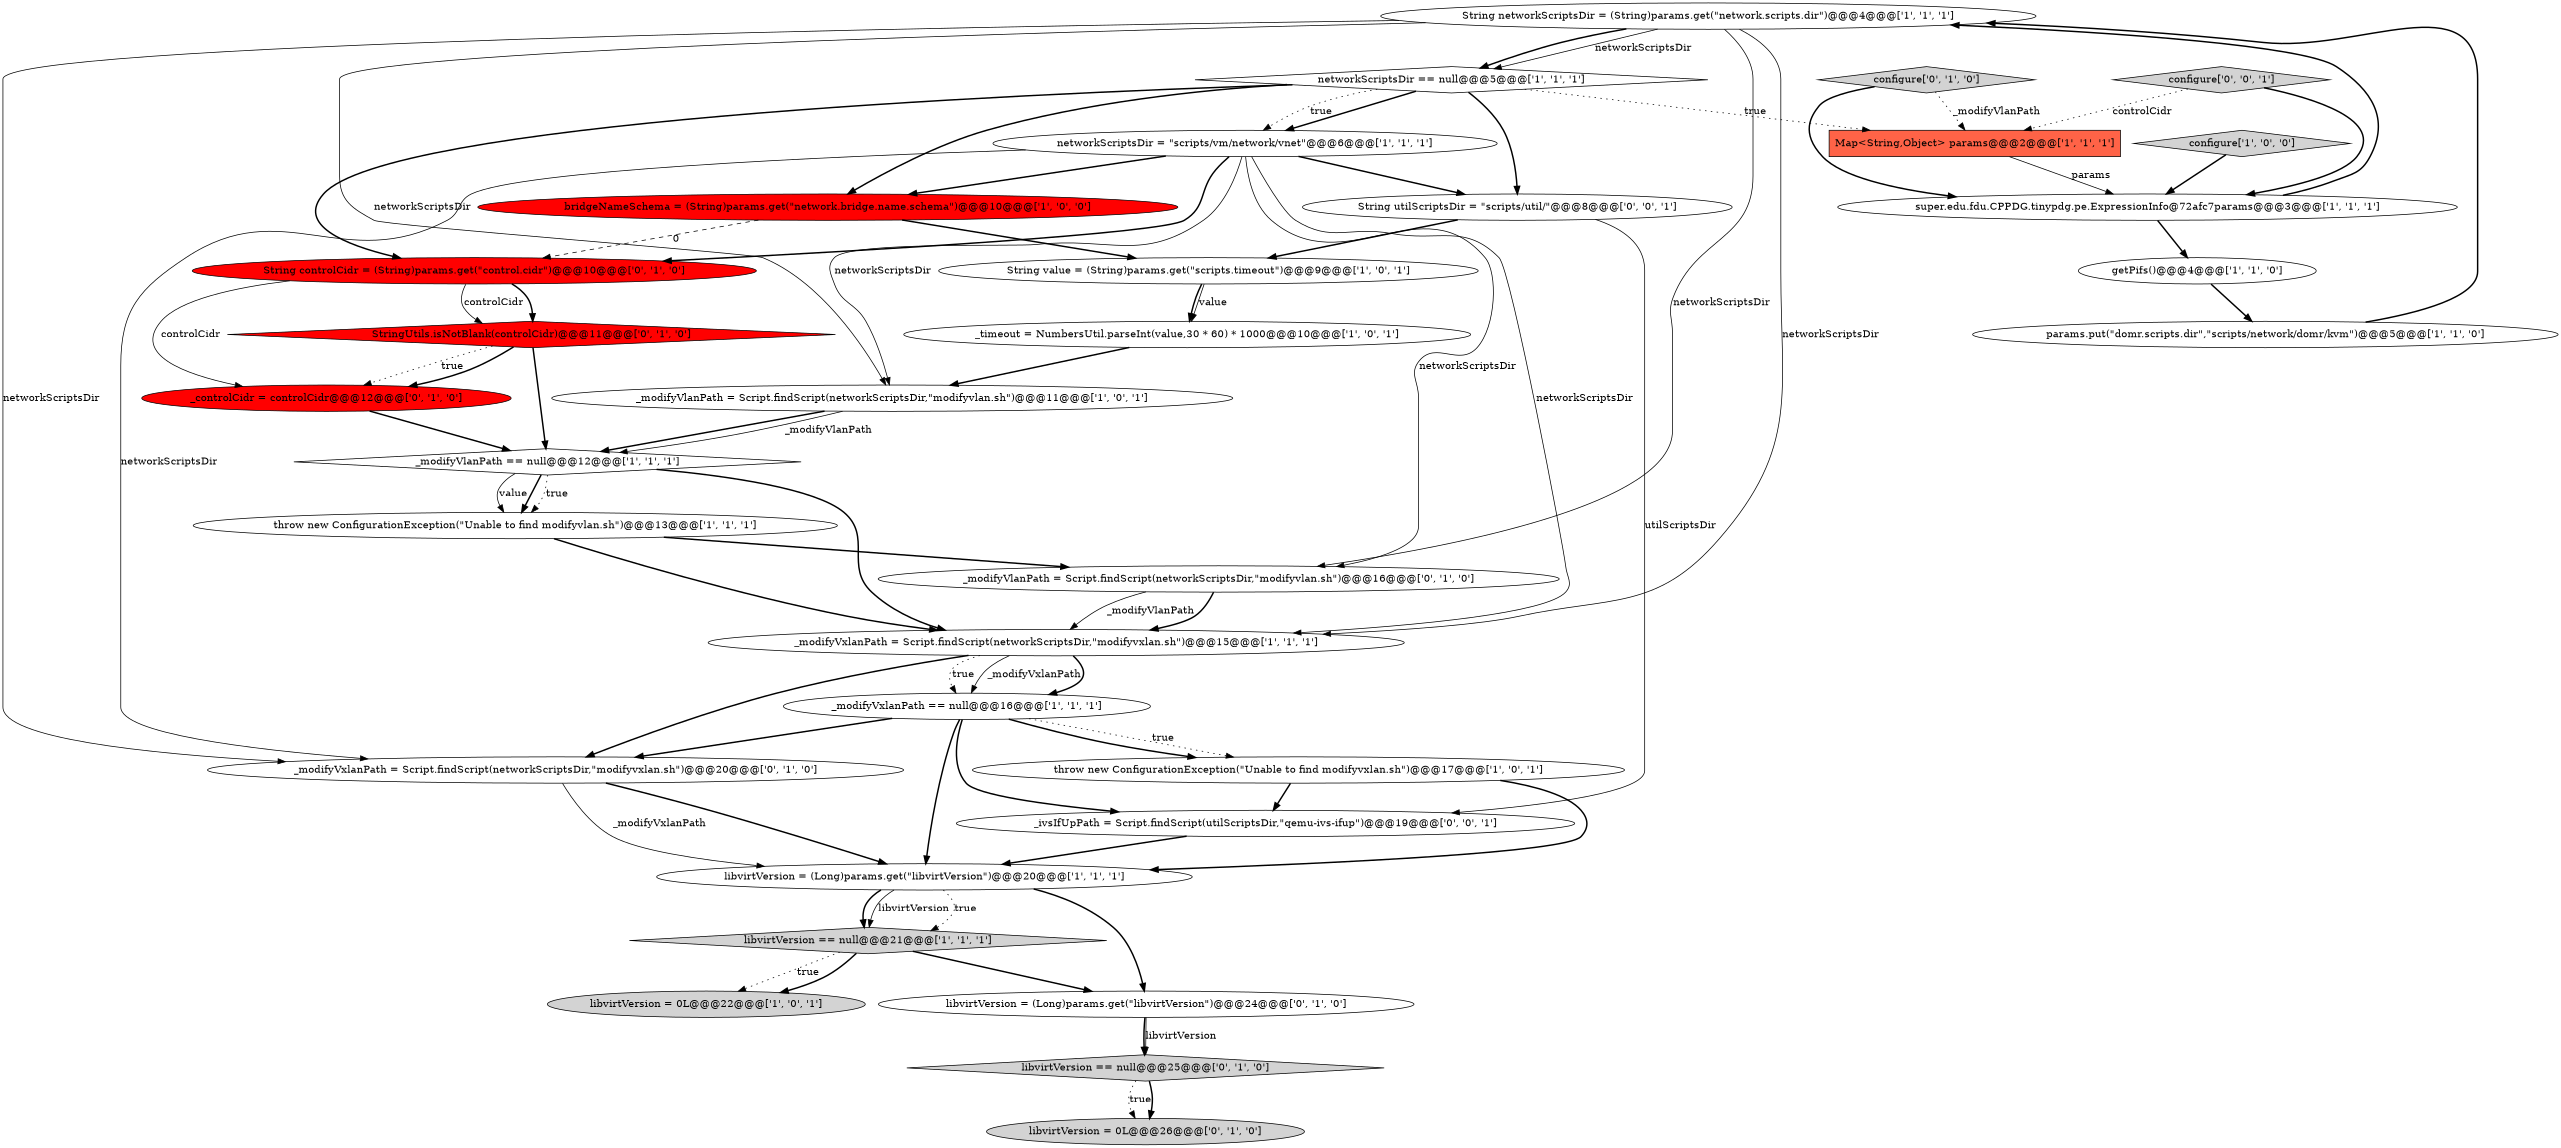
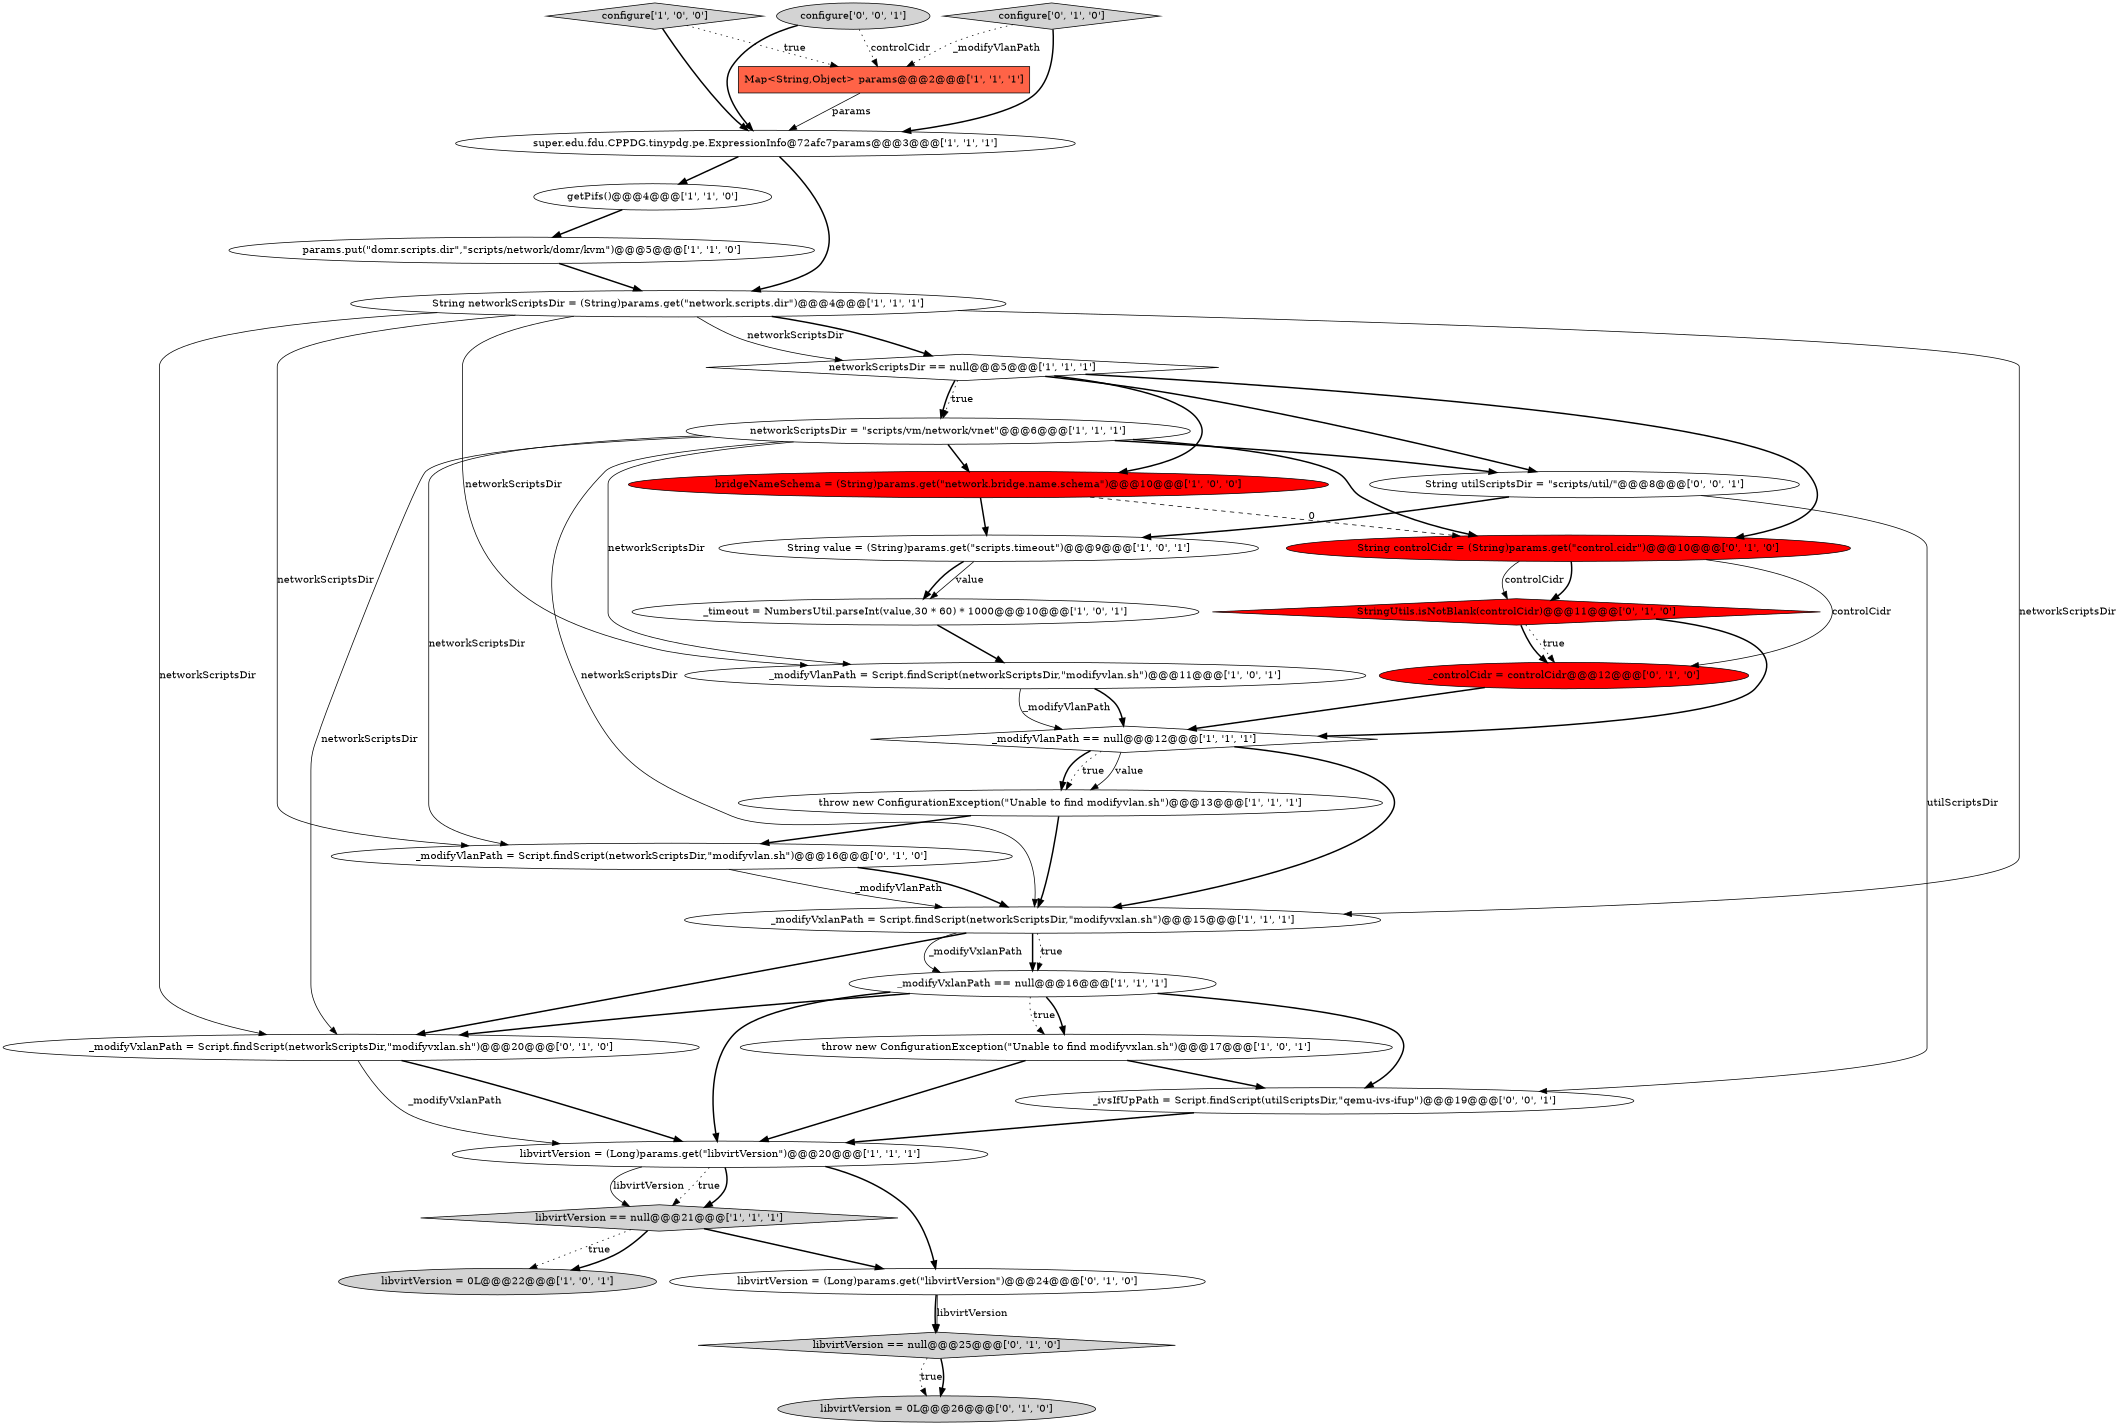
node "configure['0', '0', '1']": shape diamond -> ellipse
edge "networkScriptsDir == null@@@5@@@['1', '1', '1']" -> "Map<String,Object> params@@@2@@@['1', '1', '1']": now "configure['1', '0', '0']" -> "Map<String,Object> params@@@2@@@['1', '1', '1']"
